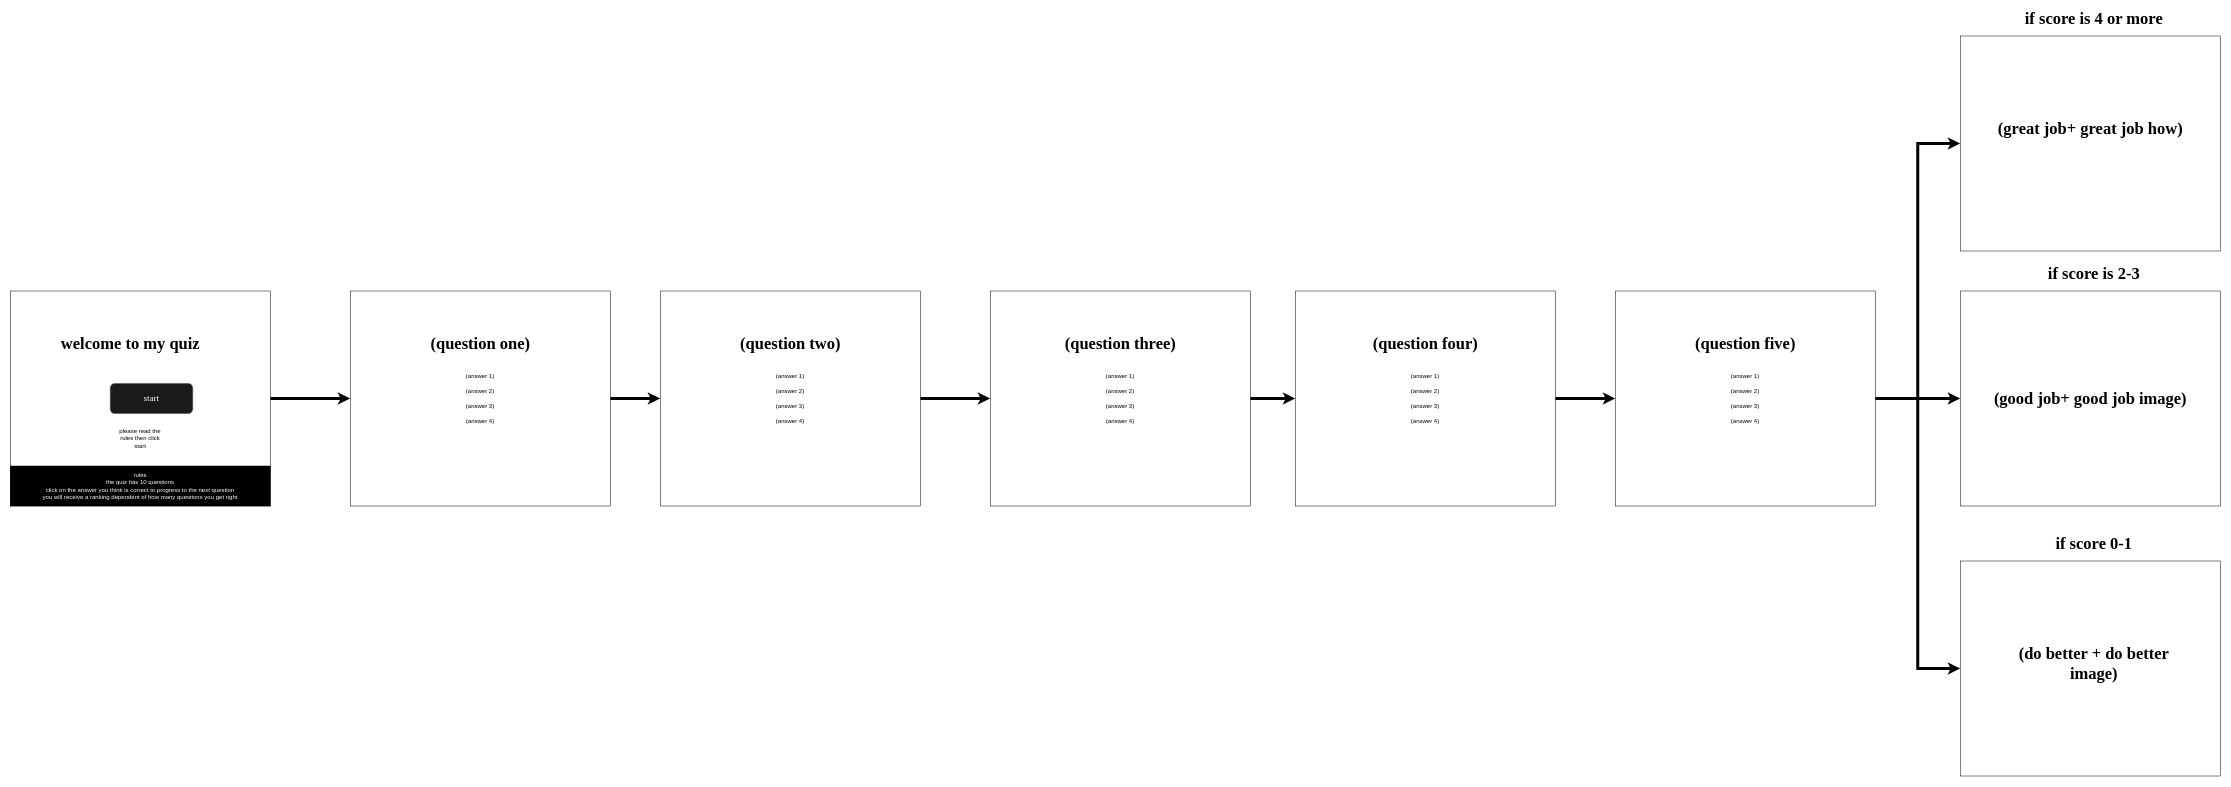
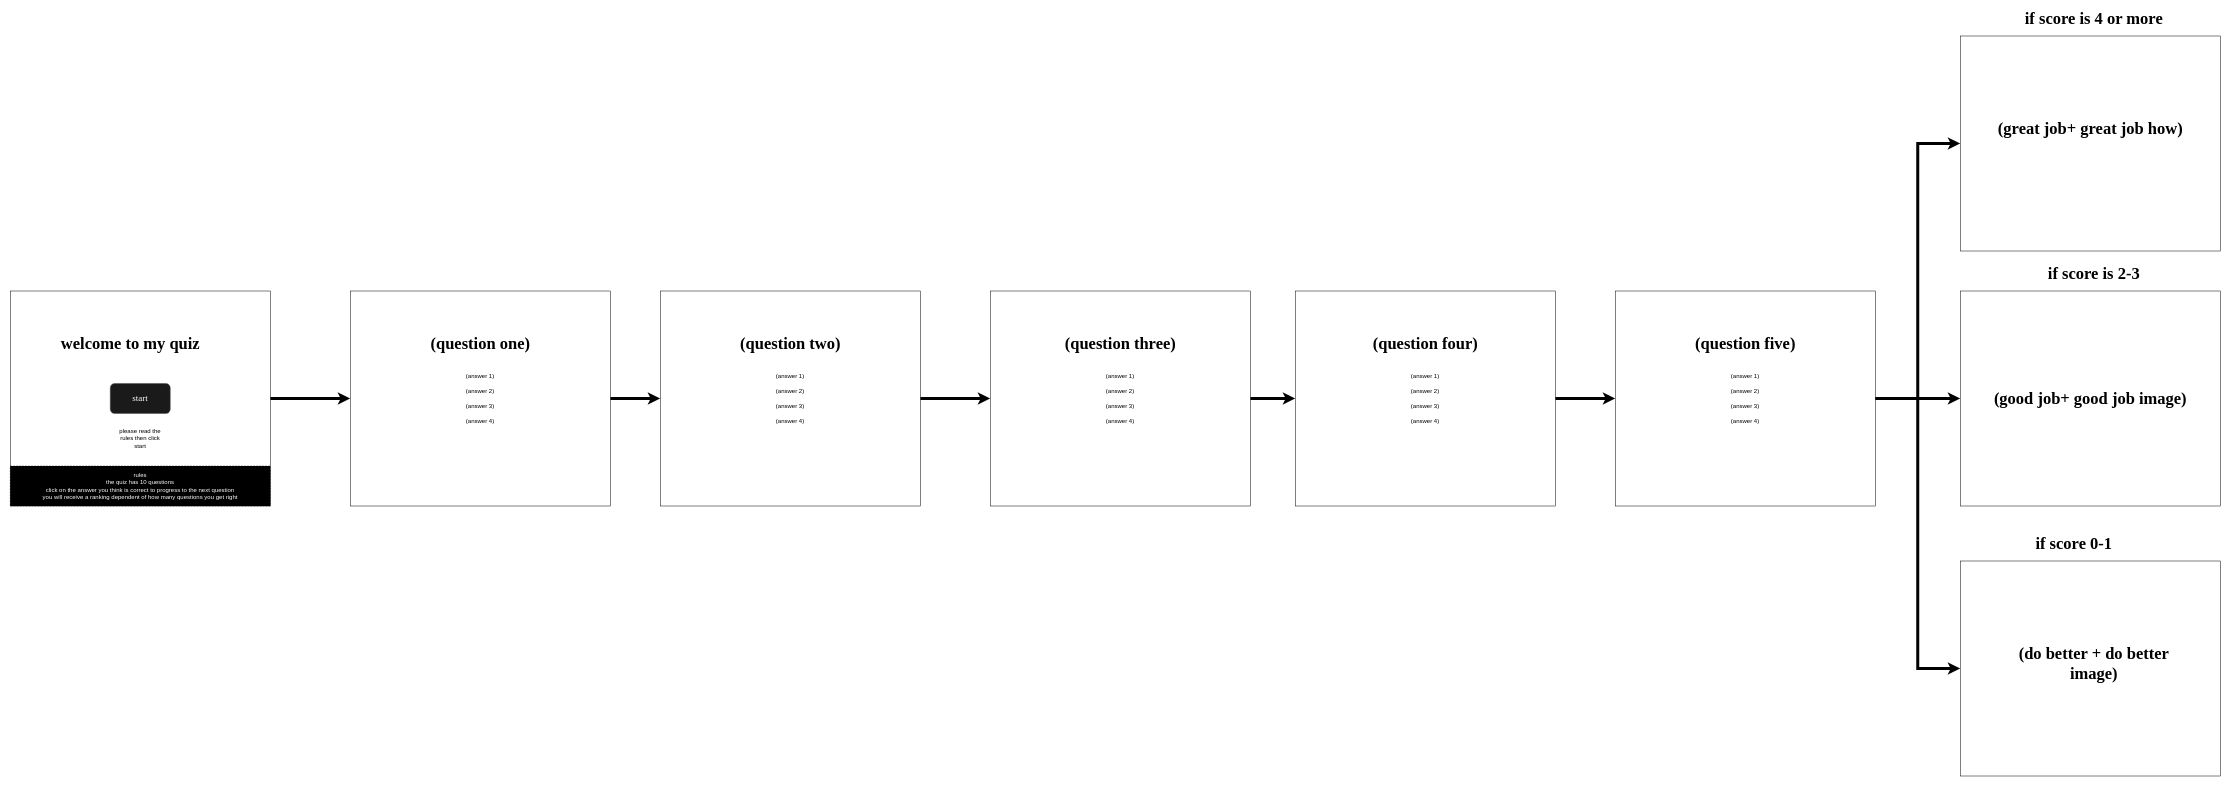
node "start": size 83x30 -> 60x30
node "rules the quiz has 10 questions click on the answer you think is correct to progress to the next question you will receive a ranking dependent of how many questions you get right": style solid -> dashed
node "if score 0-1": moved (2094, 543) -> (2074, 543)
